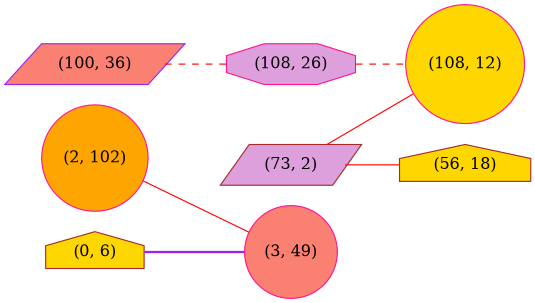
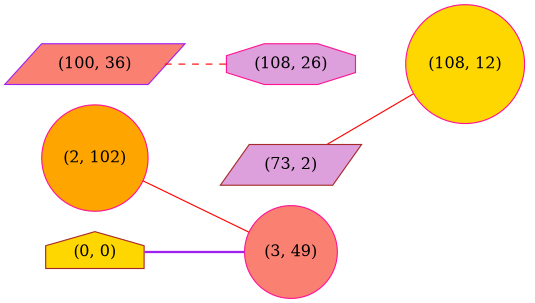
edge "(108, 26)" -- "(108, 12)": removed
node "(56, 18)": removed
node "(0, 6)": label "(0, 6)" -> "(0, 0)"
